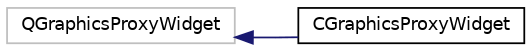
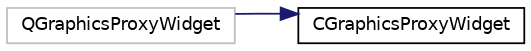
edge "CGraphicsProxyWidget" -> "QGraphicsProxyWidget": reversed
